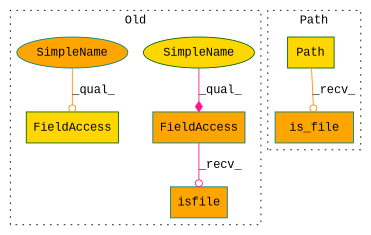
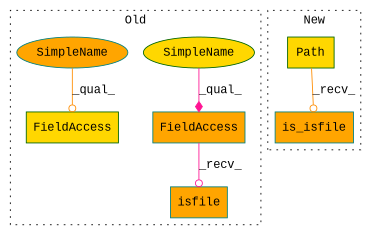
cluster "Path": label "Path" -> "New"
node "is_file": label "is_file" -> "is_isfile"
